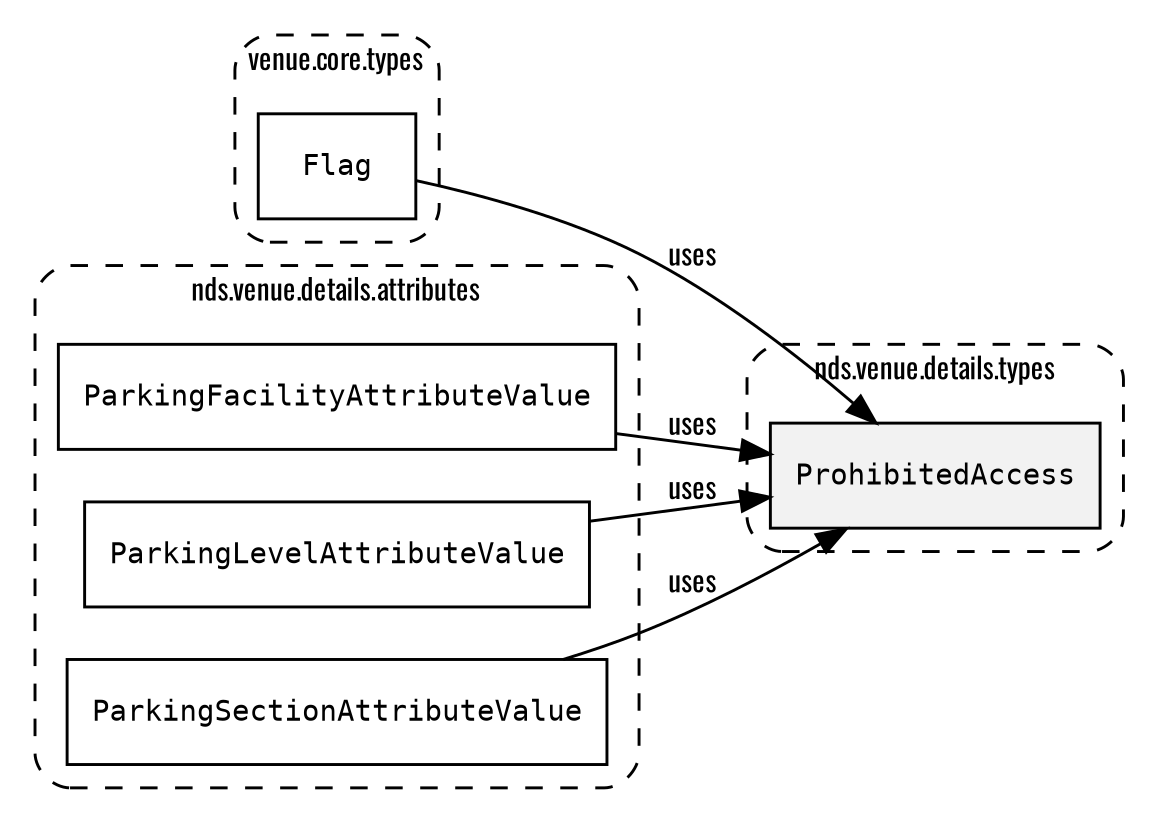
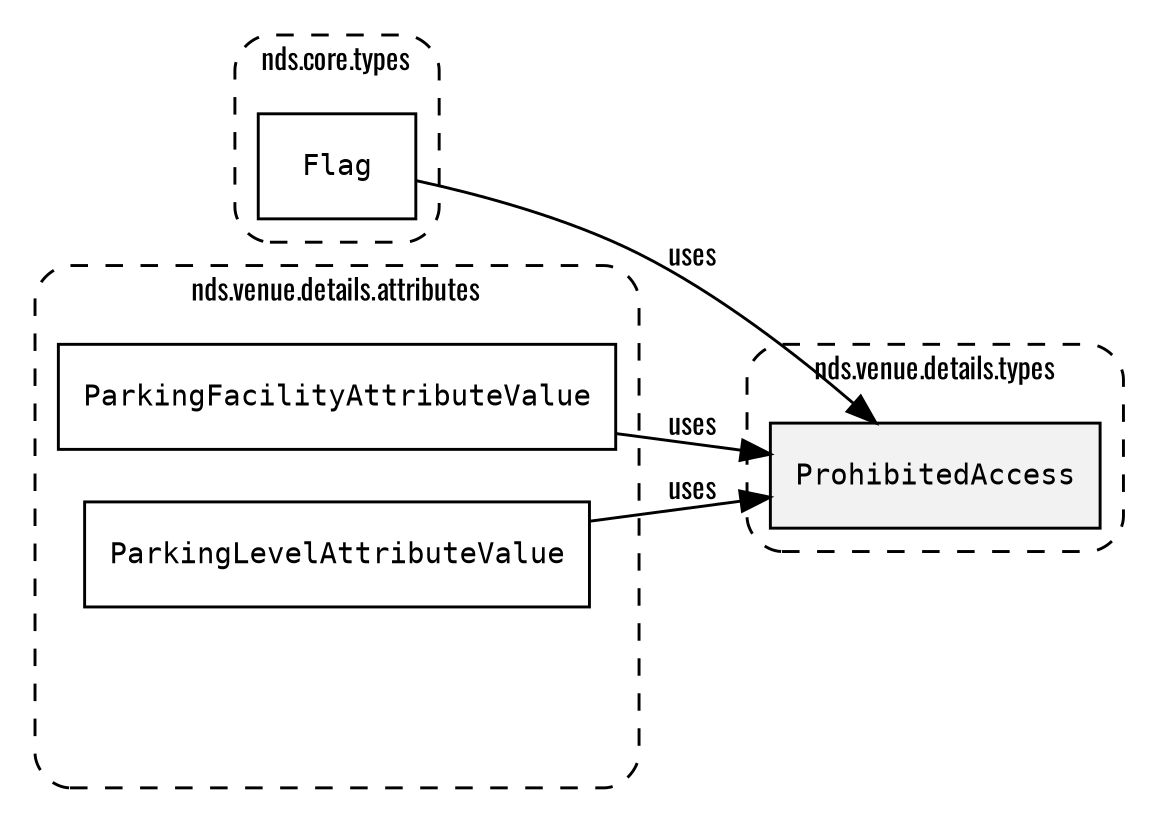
cluster "venue.core.types": label "venue.core.types" -> "nds.core.types"
node "ParkingSectionAttributeValue": removed
